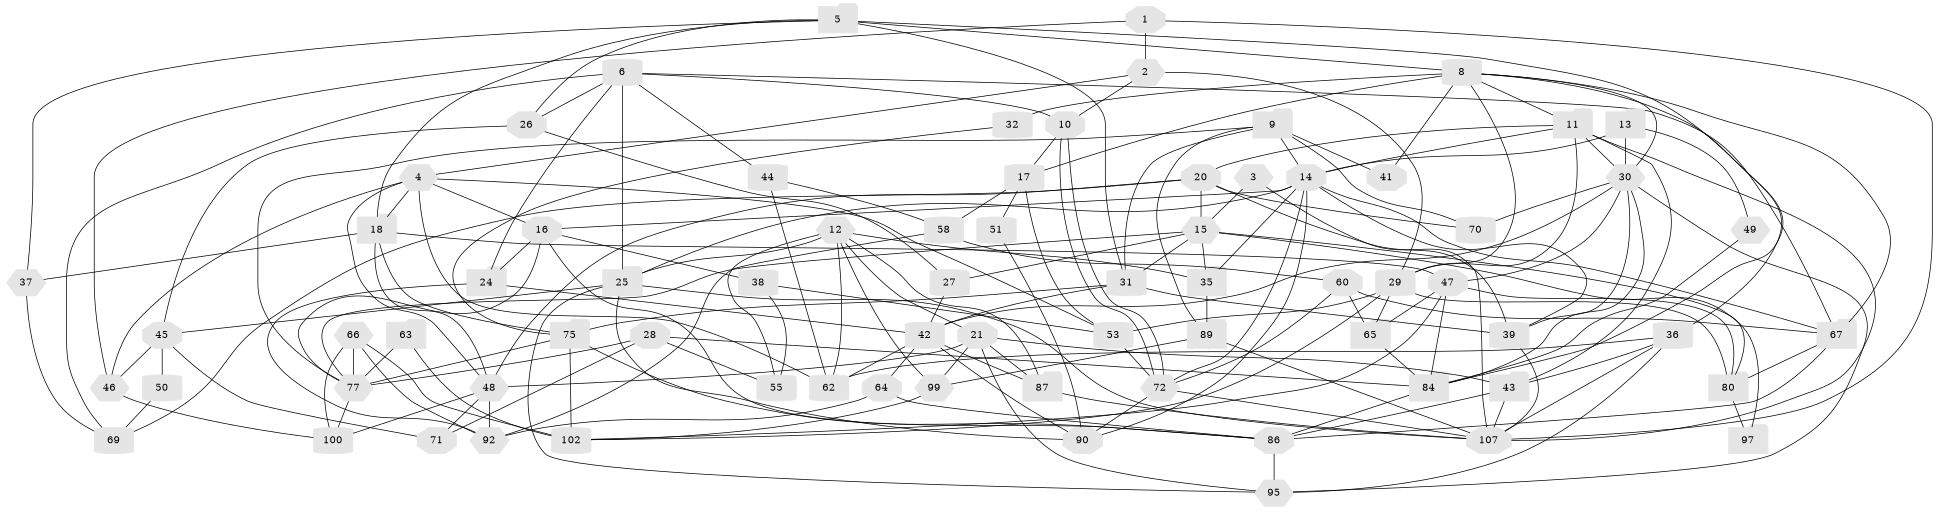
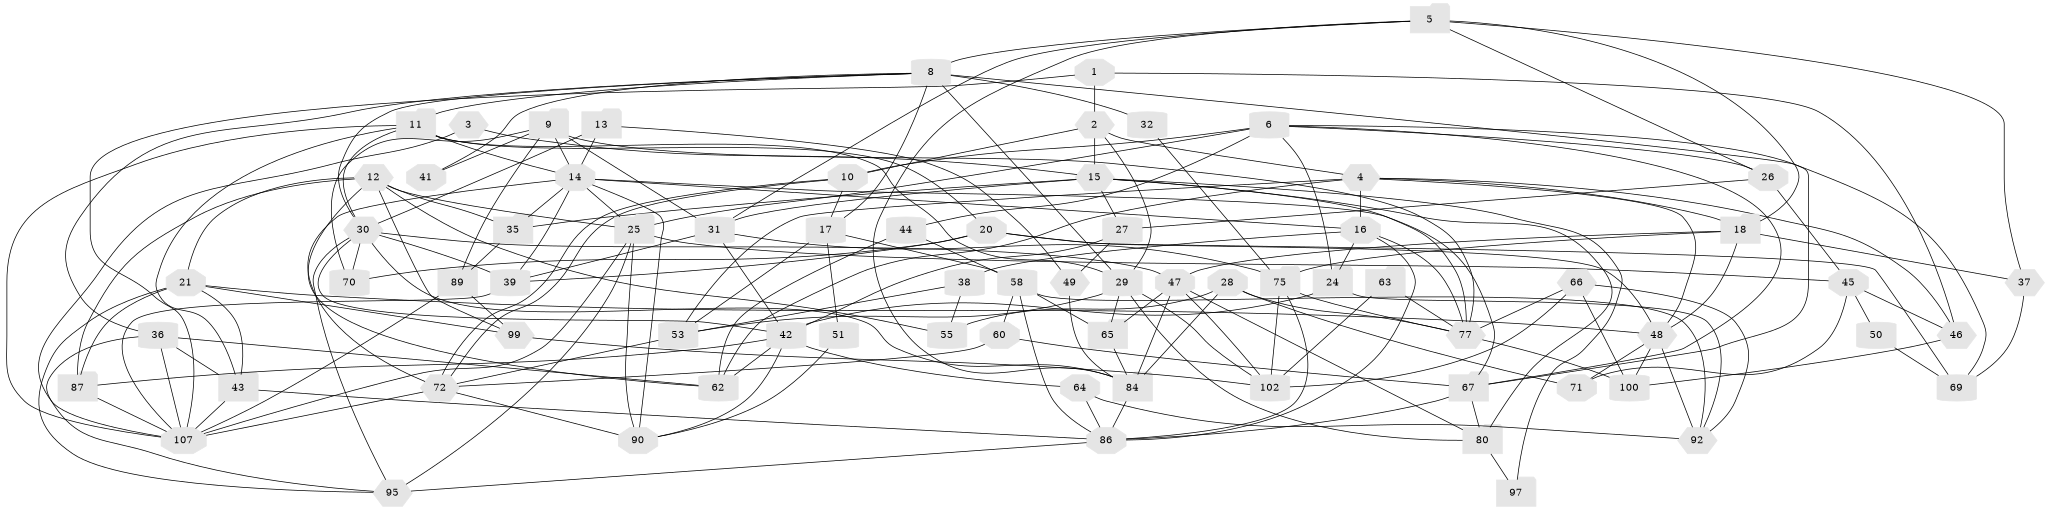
edge "20" -- "15": now "2" -- "15"
edge "27" -- "49": added
edge "60" -- "65": now "58" -- "65"
edge "58" -- "86": added
